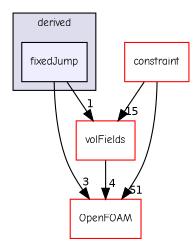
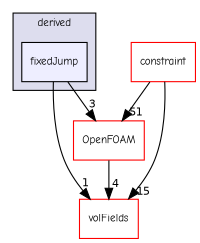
edge "volFields" -> "OpenFOAM": reversed
